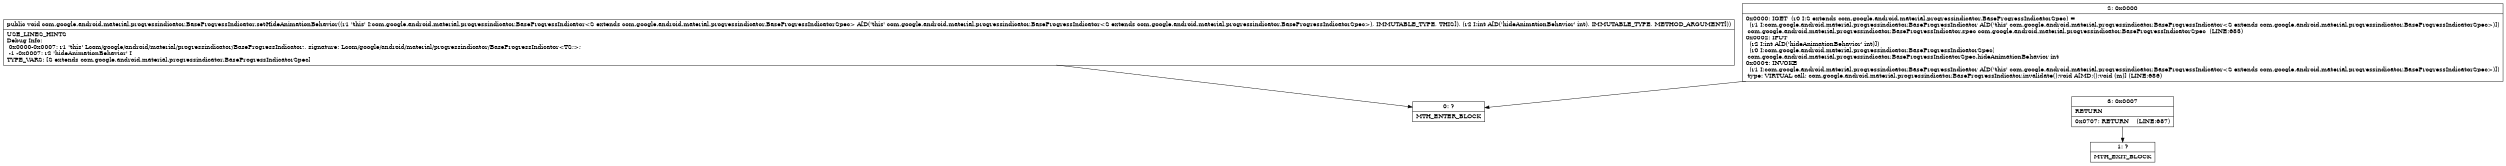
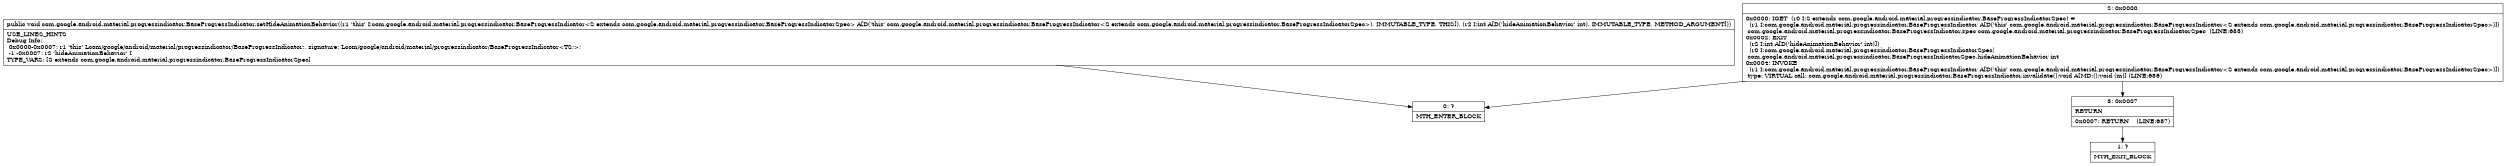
node "2: 0x0000": text "0x0002: IPUT" -> "0x0002: EXIT"
edge "2: 0x0000" -> "3: 0x0007": added
node "3: 0x0007": text "0x0707: RETURN    (LINE:687)" -> "0x0007: RETURN    (LINE:687)"
